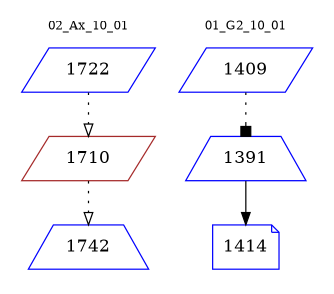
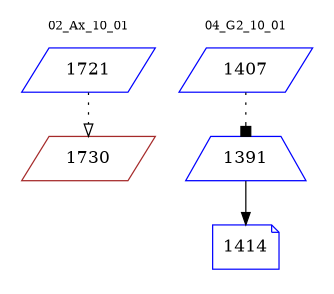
cluster "01_G2_10_01": label "01_G2_10_01" -> "04_G2_10_01"
node "1722": label "1722" -> "1721"
node "1409": label "1409" -> "1407"
node "1710": label "1710" -> "1730"
node "1742": removed
